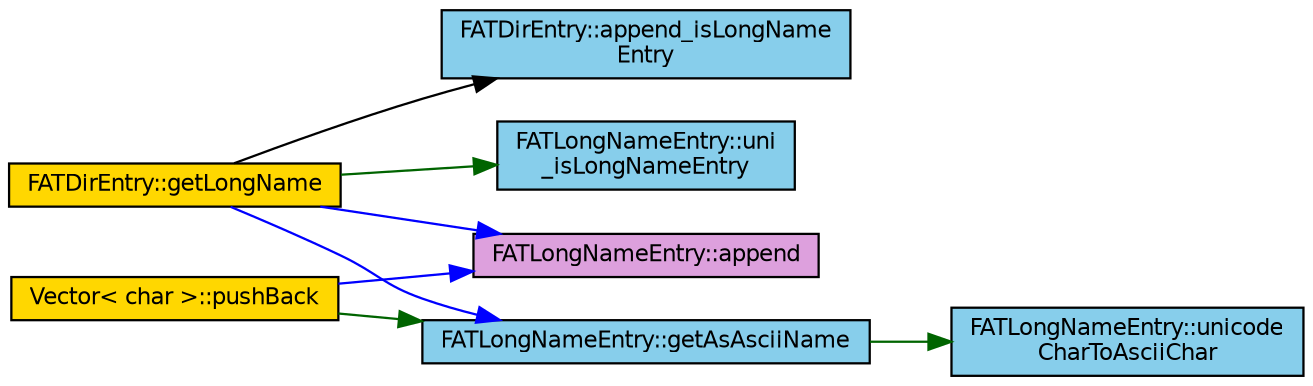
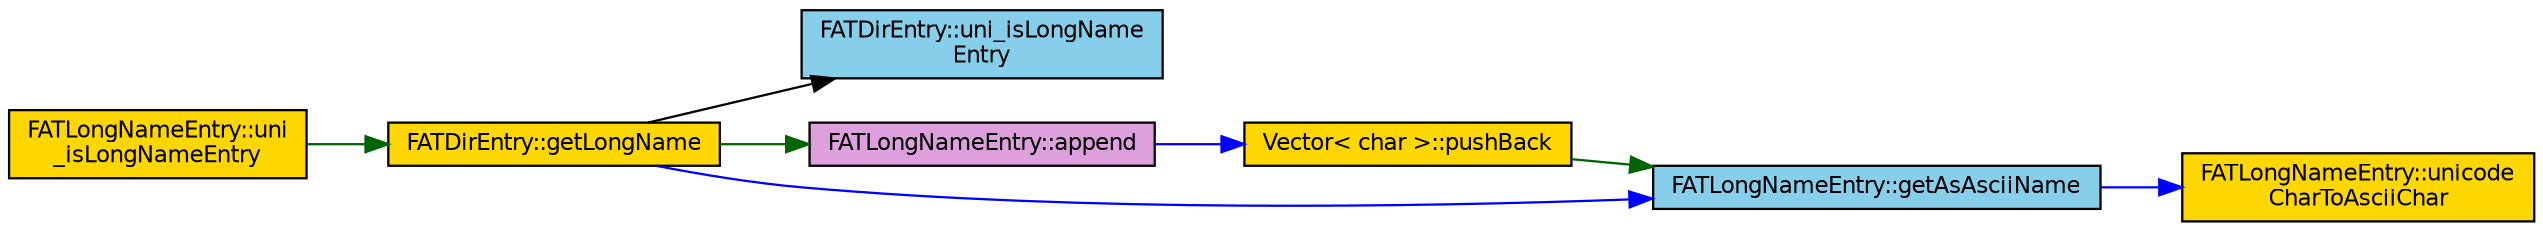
node "FATDirEntry::append_isLongName Entry": label "FATDirEntry::append_isLongName Entry" -> "FATDirEntry::uni_isLongName Entry"
node "FATLongNameEntry::uni _isLongNameEntry": fillcolor skyblue -> gold
edge "FATDirEntry::getLongName" -> "FATLongNameEntry::uni _isLongNameEntry": reversed
edge "FATDirEntry::getLongName" -> "FATLongNameEntry::append": color blue -> darkgreen
edge "Vector< char >::pushBack" -> "FATLongNameEntry::append": reversed
edge "FATLongNameEntry::getAsAsciiName" -> "FATLongNameEntry::unicode CharToAsciiChar": color darkgreen -> blue
node "FATLongNameEntry::unicode CharToAsciiChar": fillcolor skyblue -> gold
